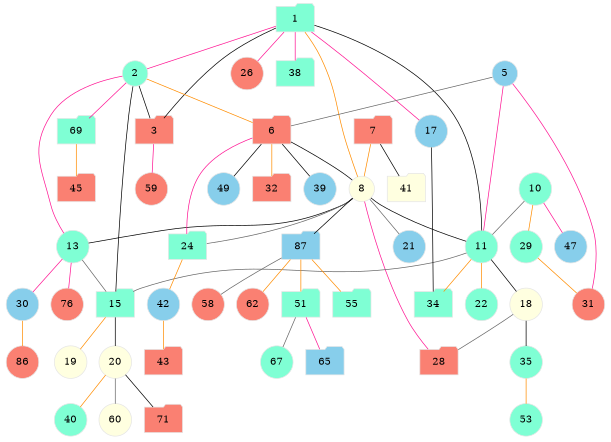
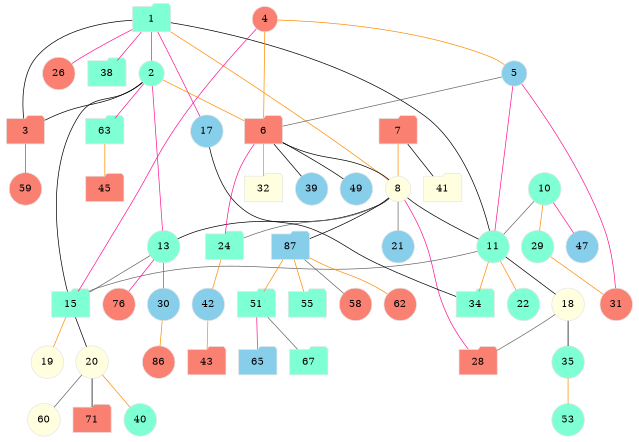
node "4": added
node "69": label "69" -> "63"
node "32": fillcolor salmon -> lightyellow
node "67": shape circle -> folder
